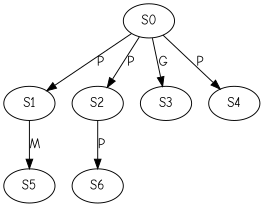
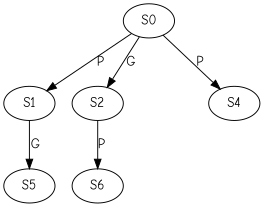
edge "S0" -> "S2": label "P" -> "G"
node "S3": removed
edge "S1" -> "S5": label "M" -> "G"
